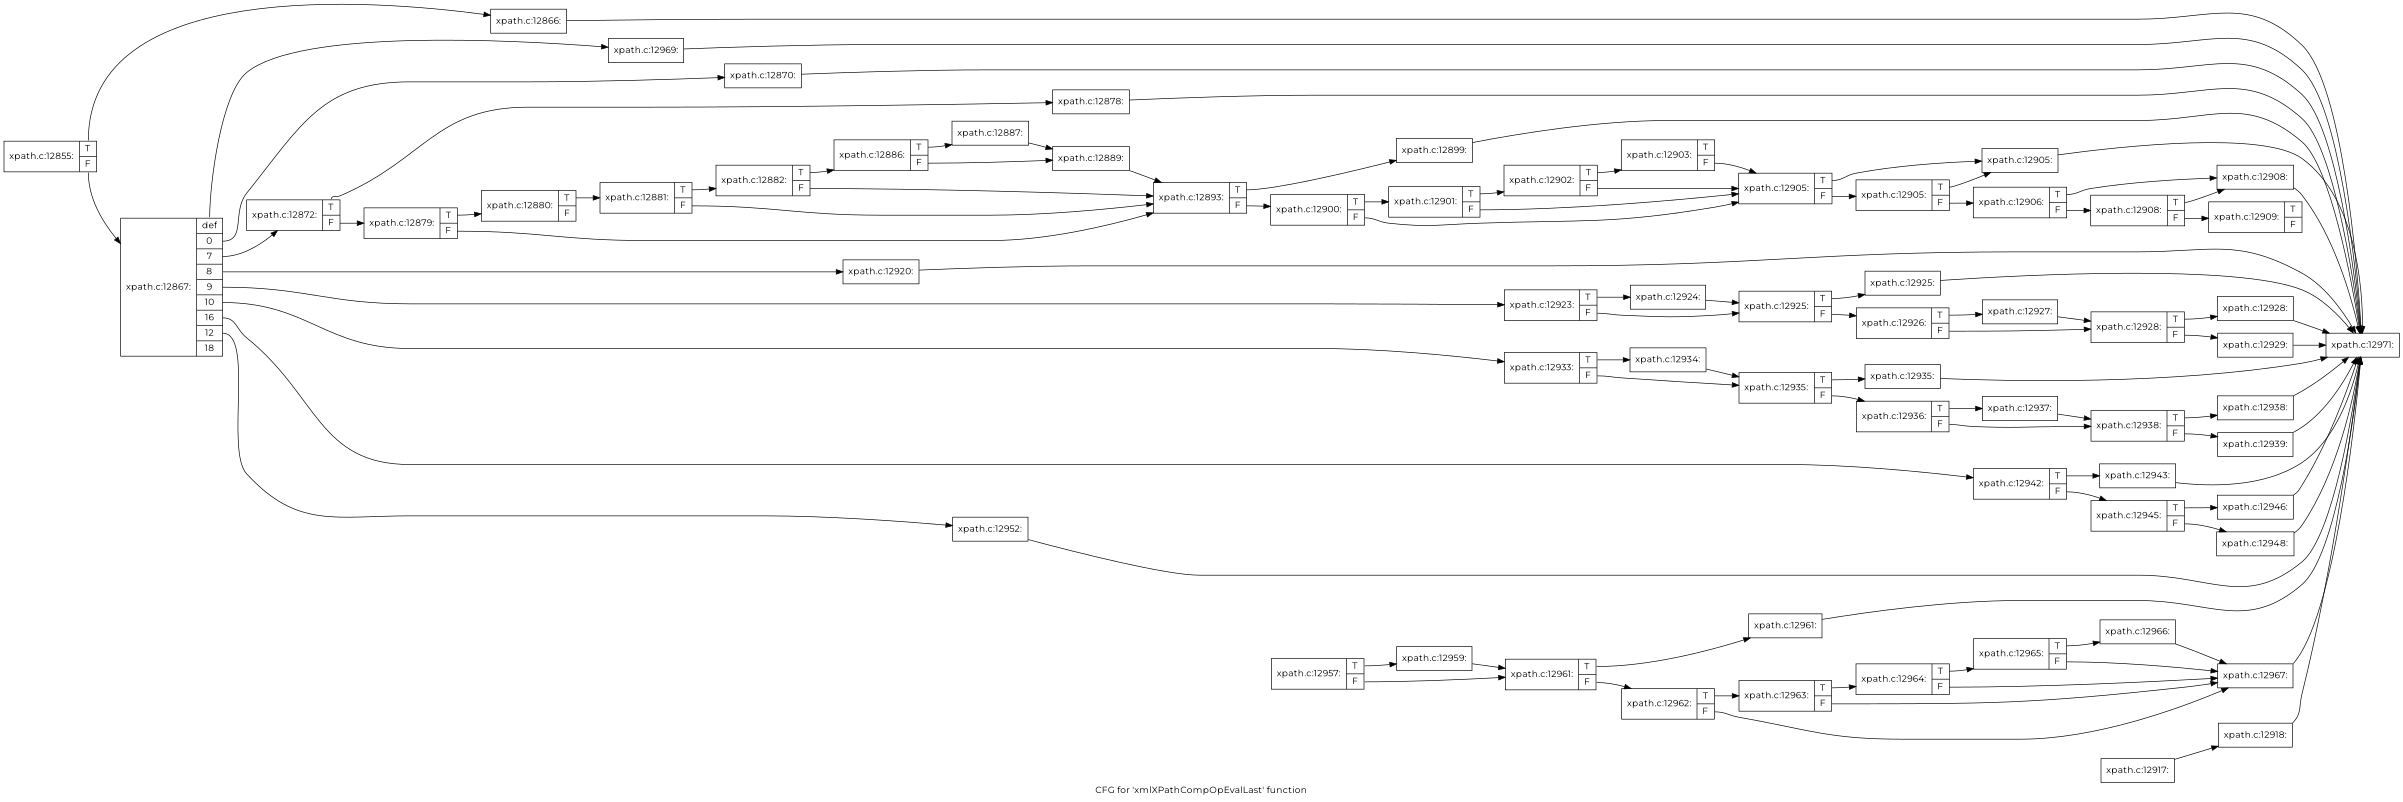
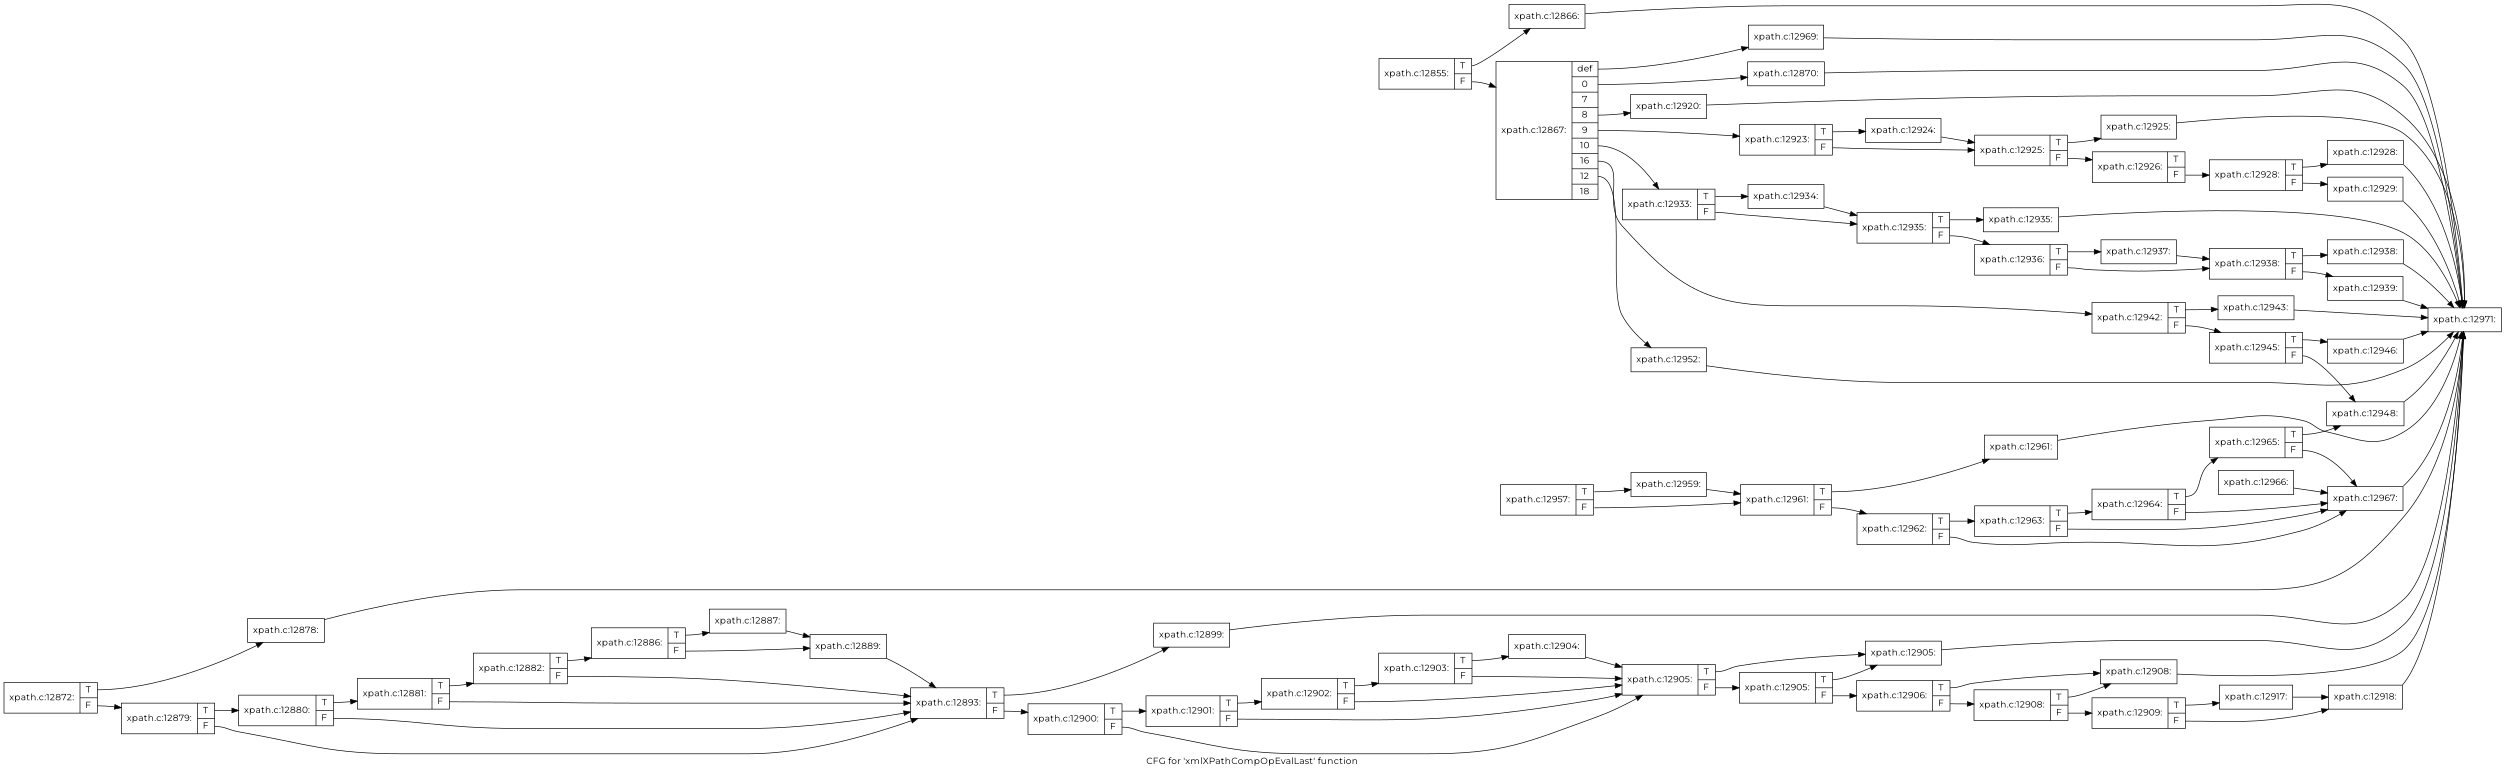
edge "xpath.c:12867:" -> "xpath.c:12872:": removed
node "xpath.c:12927:": removed
edge "xpath.c:12965:" -> "xpath.c:12966:": now "xpath.c:12965:" -> "xpath.c:12948:"
node "xpath.c:12904:": added
edge "xpath.c:12909:" -> "xpath.c:12917:": added
edge "xpath.c:12909:" -> "xpath.c:12918:": added
edge "xpath.c:12880:" -> "xpath.c:12893:": added
